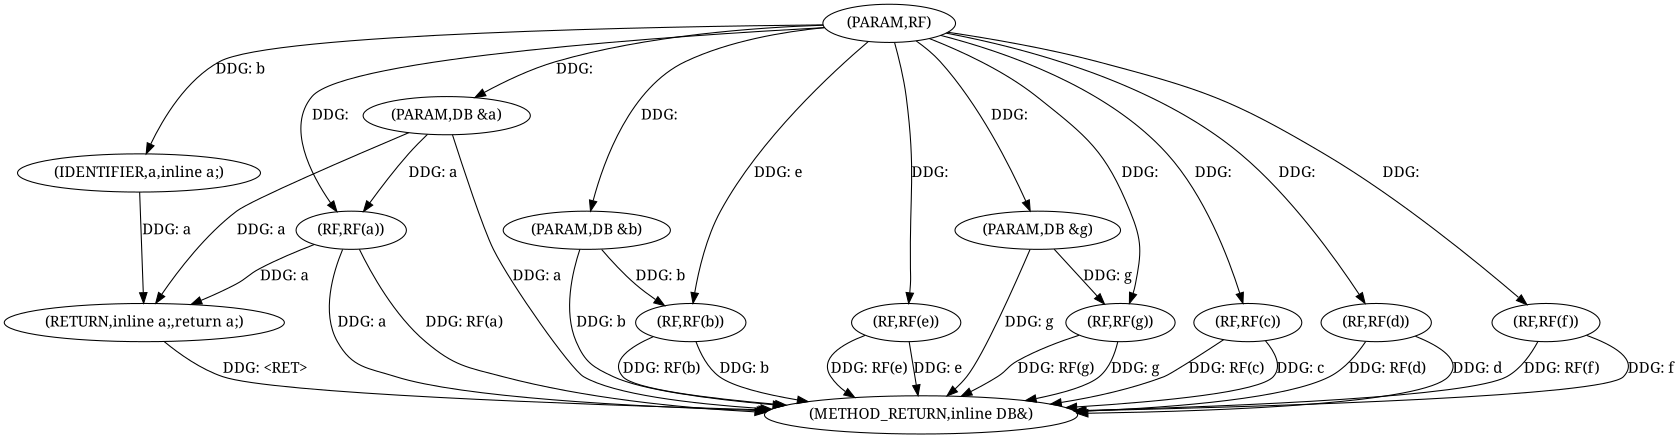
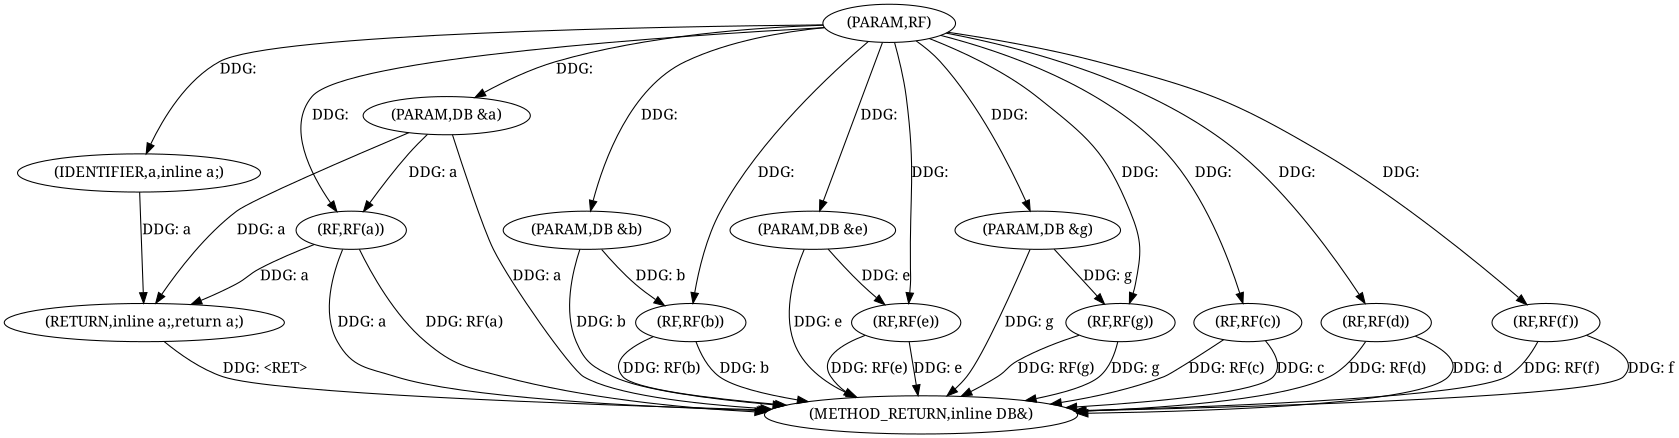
edge "(PARAM,RF)" -> "(IDENTIFIER,a,inline a;)": label "DDG: b" -> "DDG: "
edge "(PARAM,RF)" -> "(RF,RF(b))": label "DDG: e" -> "DDG: "
node "(PARAM,DB &e)": added
